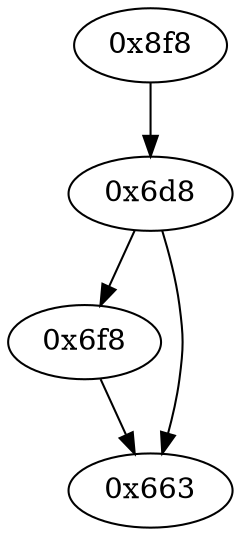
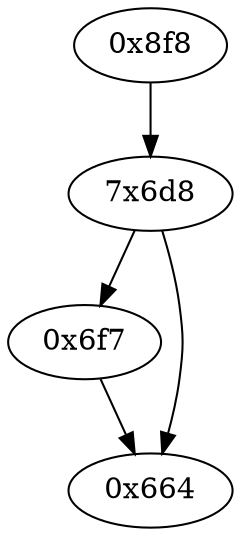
node "0x6d8": label "0x6d8" -> "7x6d8"
node "0x6f8": label "0x6f8" -> "0x6f7"
node "0x663": label "0x663" -> "0x664"
